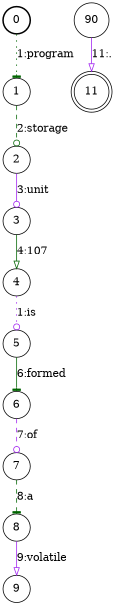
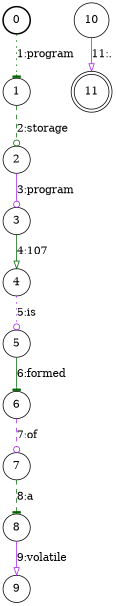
node "90": label "90" -> "10"
edge "2" -> "3": label "3:unit" -> "3:program"
edge "4" -> "5": label "1:is" -> "5:is"
